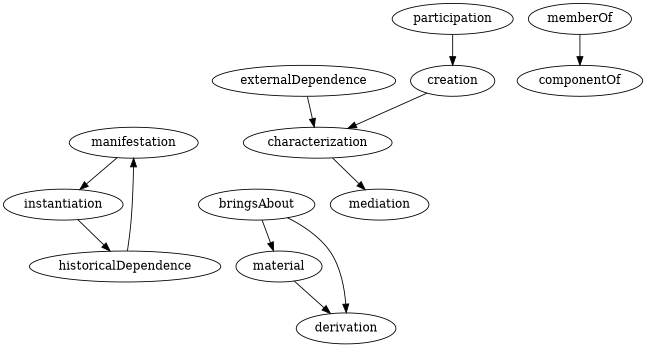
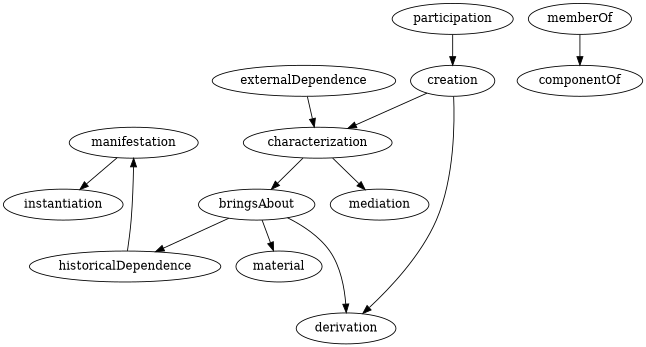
edge "characterization" -> "bringsAbout": added
edge "instantiation" -> "historicalDependence": now "bringsAbout" -> "historicalDependence"
edge "material" -> "derivation": now "creation" -> "derivation"
